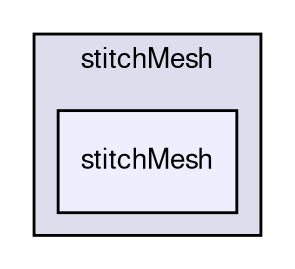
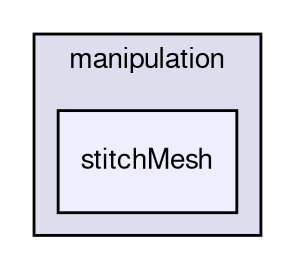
cluster "stitchMesh": label "stitchMesh" -> "manipulation"
